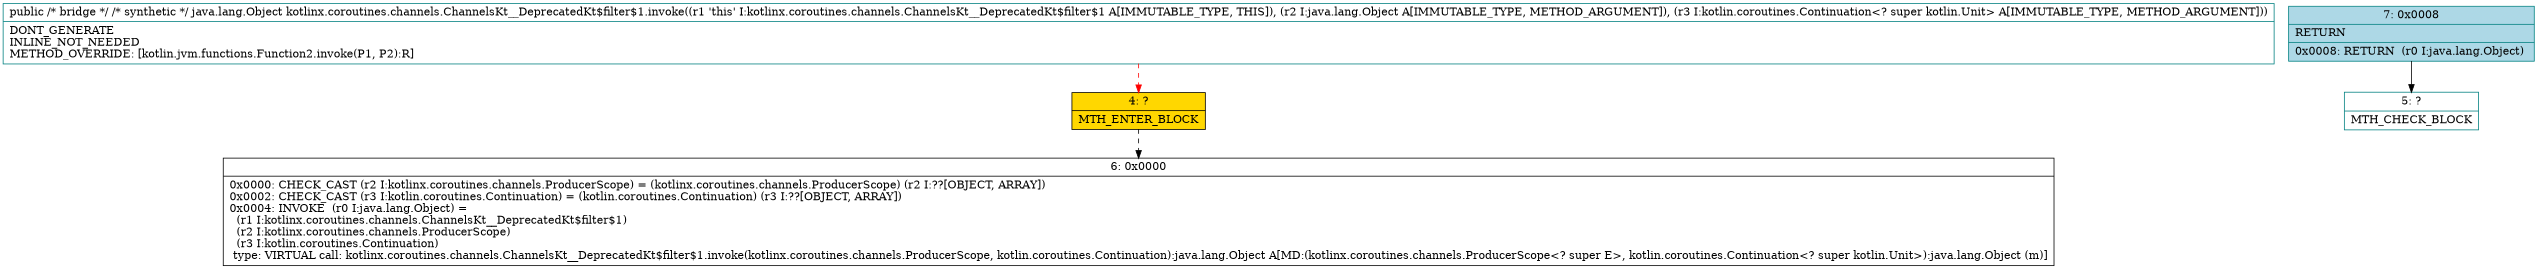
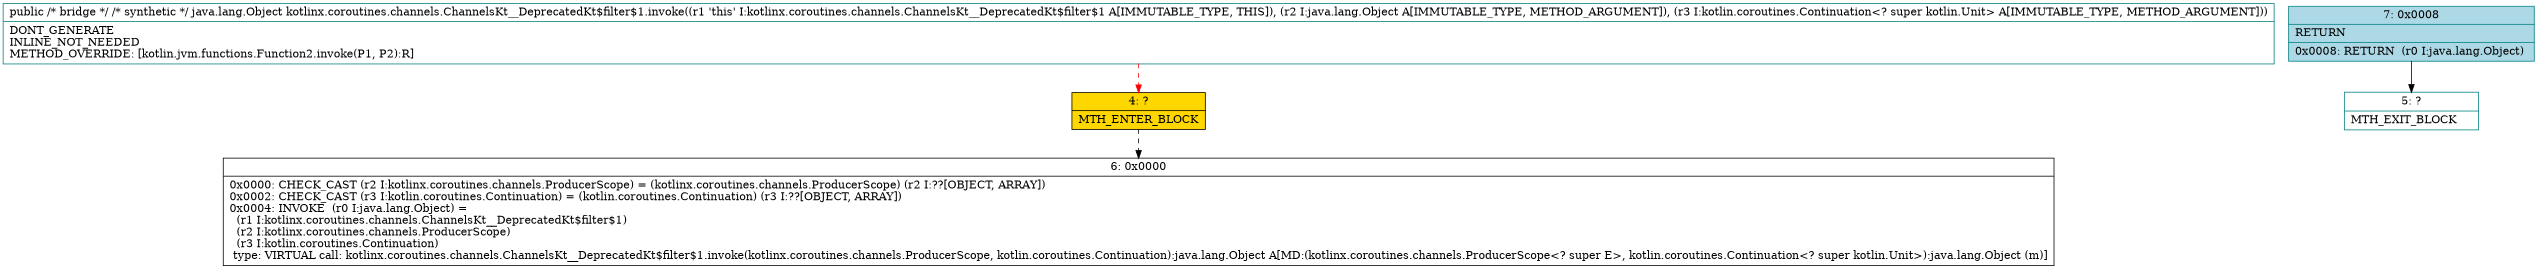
node "5: ?": text "MTH_CHECK_BLOCK" -> "MTH_EXIT_BLOCK"
